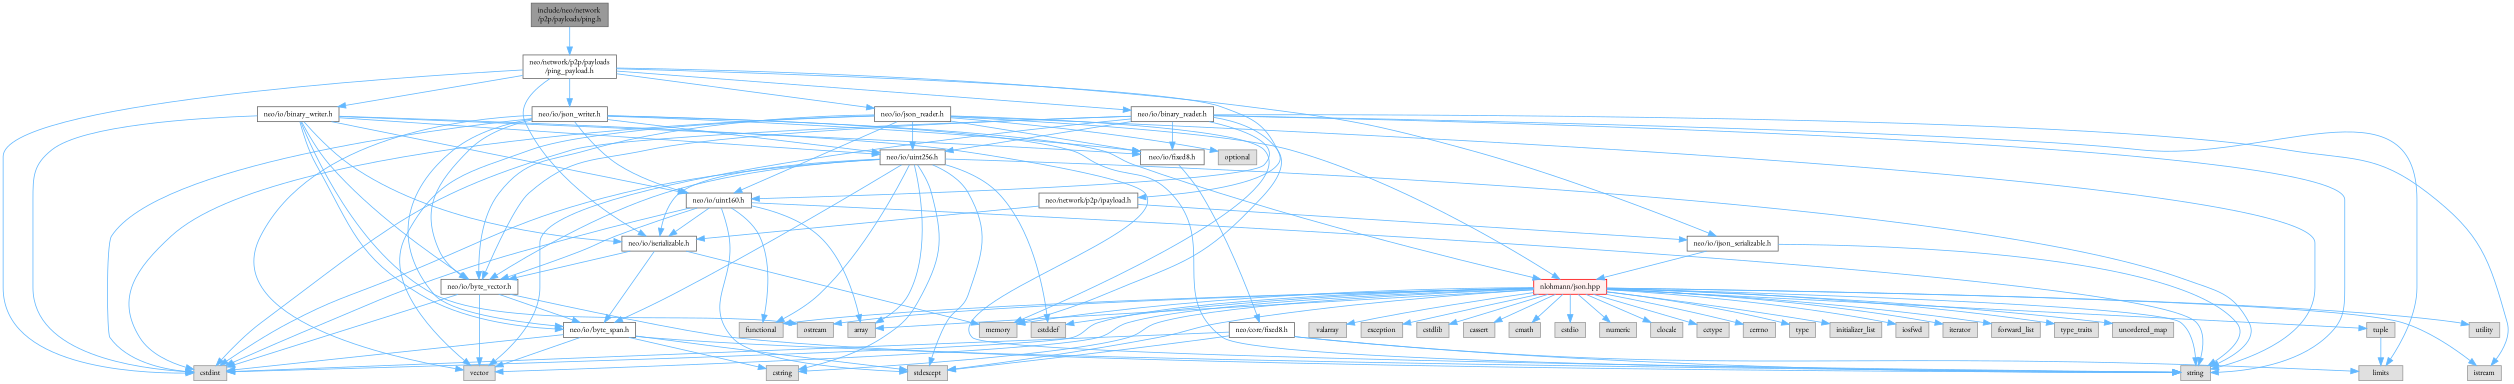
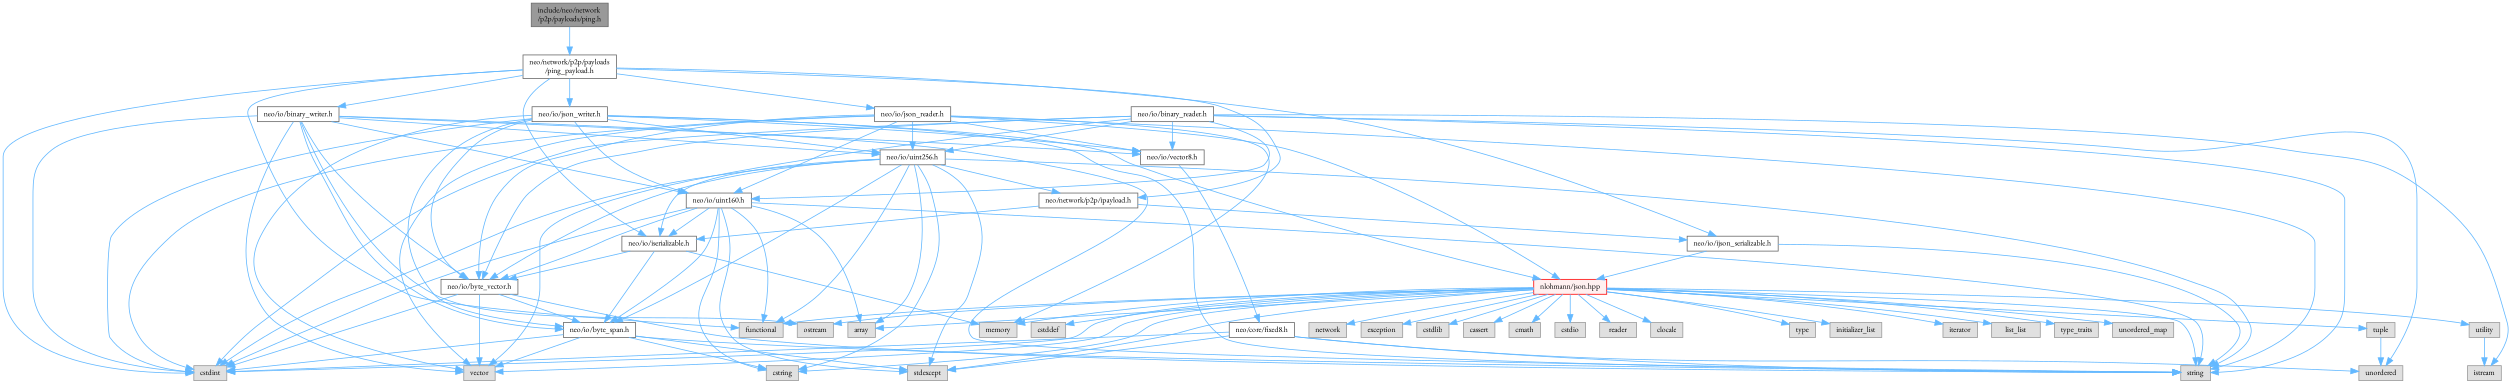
edge "neo/network/p2p/payloads /ping_payload.h" -> "neo/io/binary_reader.h": now "neo/network/p2p/payloads /ping_payload.h" -> "functional"
node "neo/io/fixed8.h": label "neo/io/fixed8.h" -> "neo/io/vector8.h"
node "optional": removed
edge "neo/io/binary_writer.h" -> "neo/io/iserializable.h": now "neo/io/binary_writer.h" -> "vector"
edge "neo/io/uint256.h" -> "cstddef": now "neo/io/uint256.h" -> "neo/network/p2p/ipayload.h"
edge "neo/io/binary_reader.h" -> "memory": removed
edge "neo/io/uint160.h" -> "neo/io/byte_span.h": added
edge "nlohmann/json.hpp" -> "istream": now "utility" -> "istream"
edge "neo/io/uint160.h" -> "cstring": added
node "valarray": label "valarray" -> "network"
node "numeric": label "numeric" -> "reader"
node "cctype": removed
node "cerrno": removed
node "iosfwd": removed
node "forward_list": label "forward_list" -> "list_list"
node "limits": label "limits" -> "unordered"
